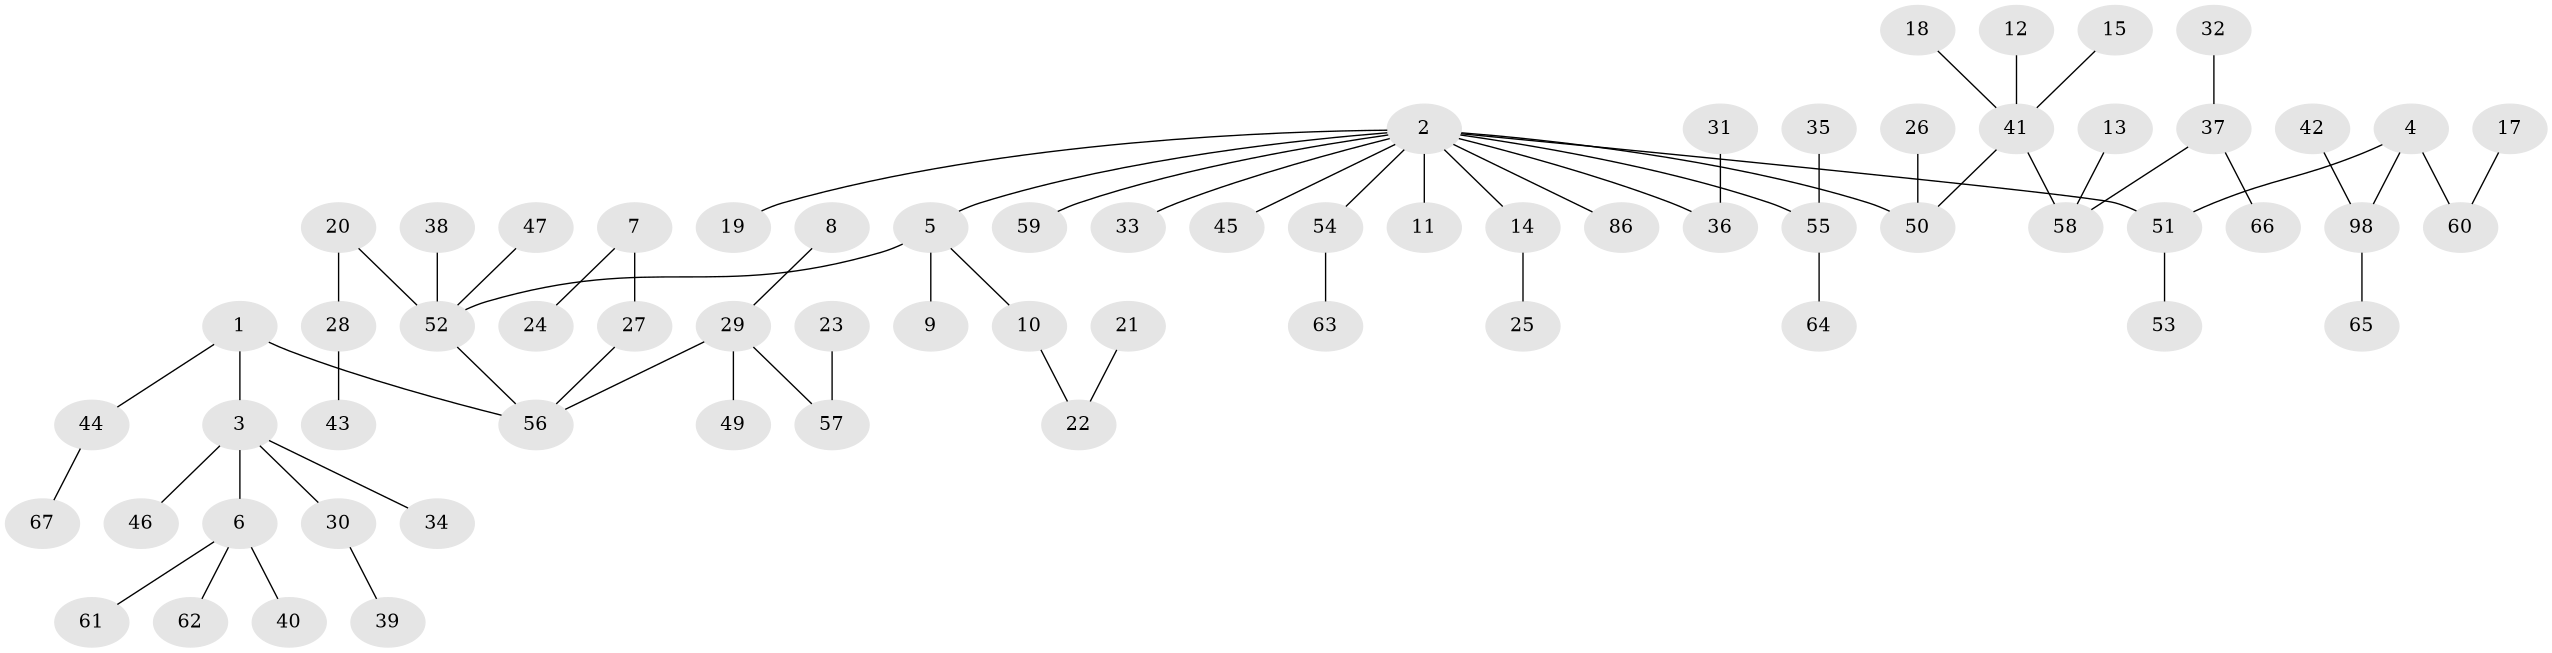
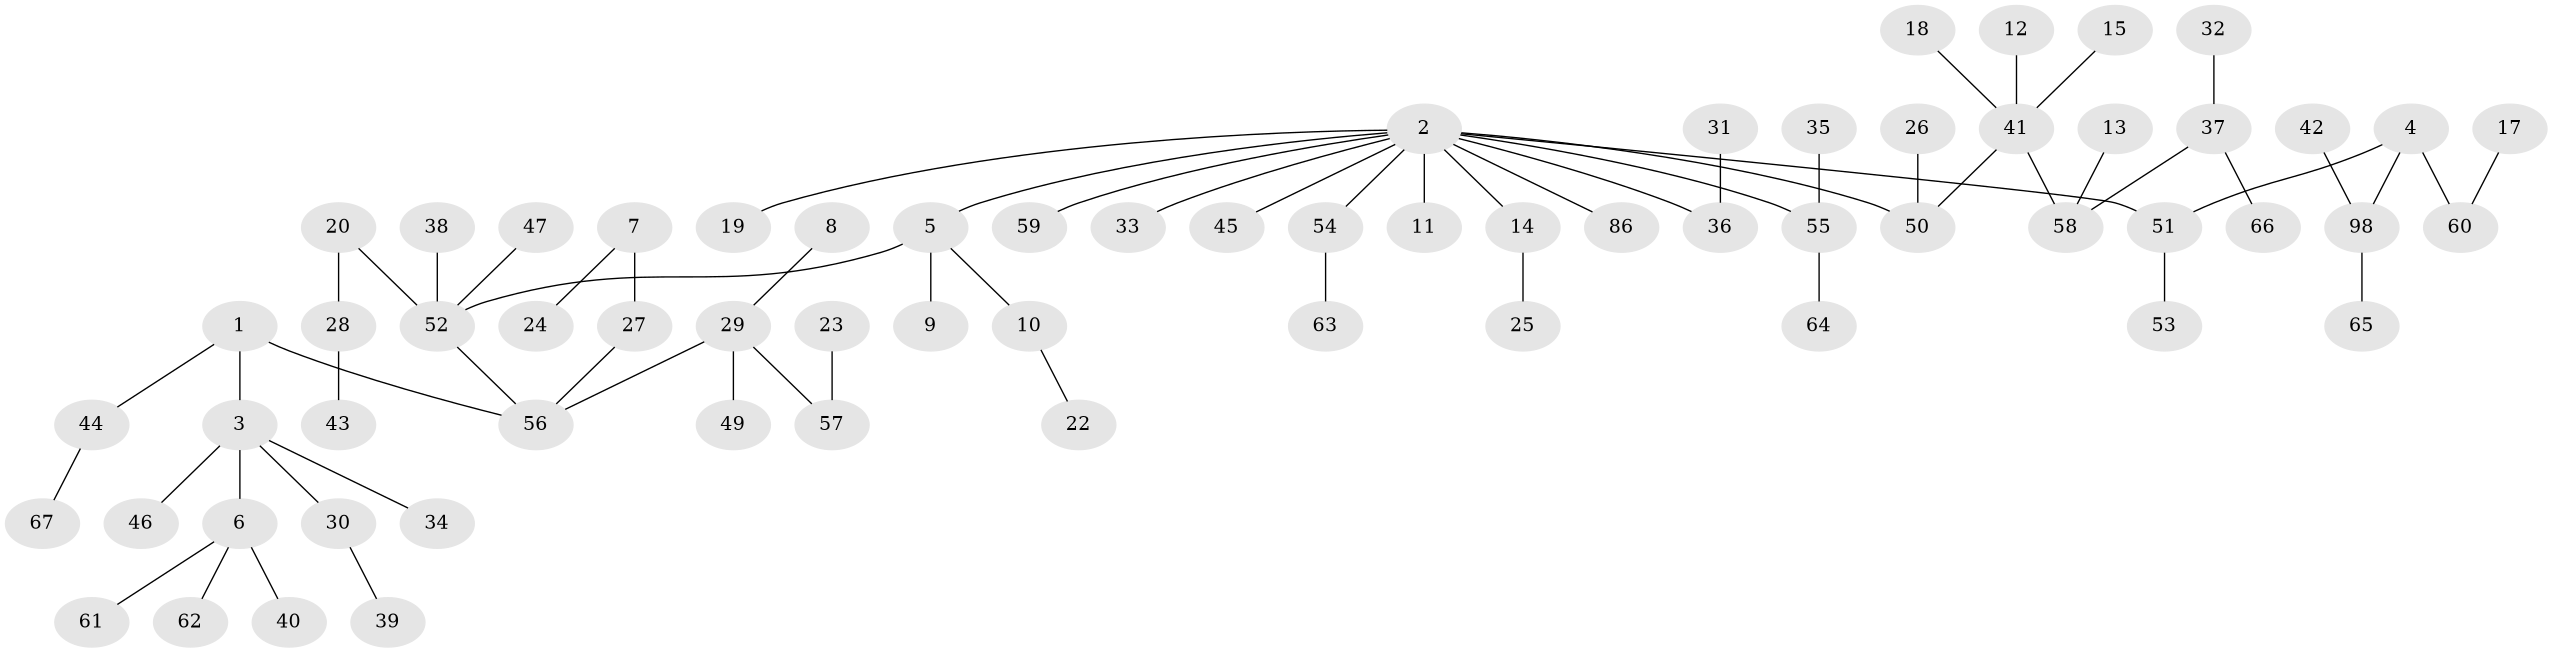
node "21": removed
